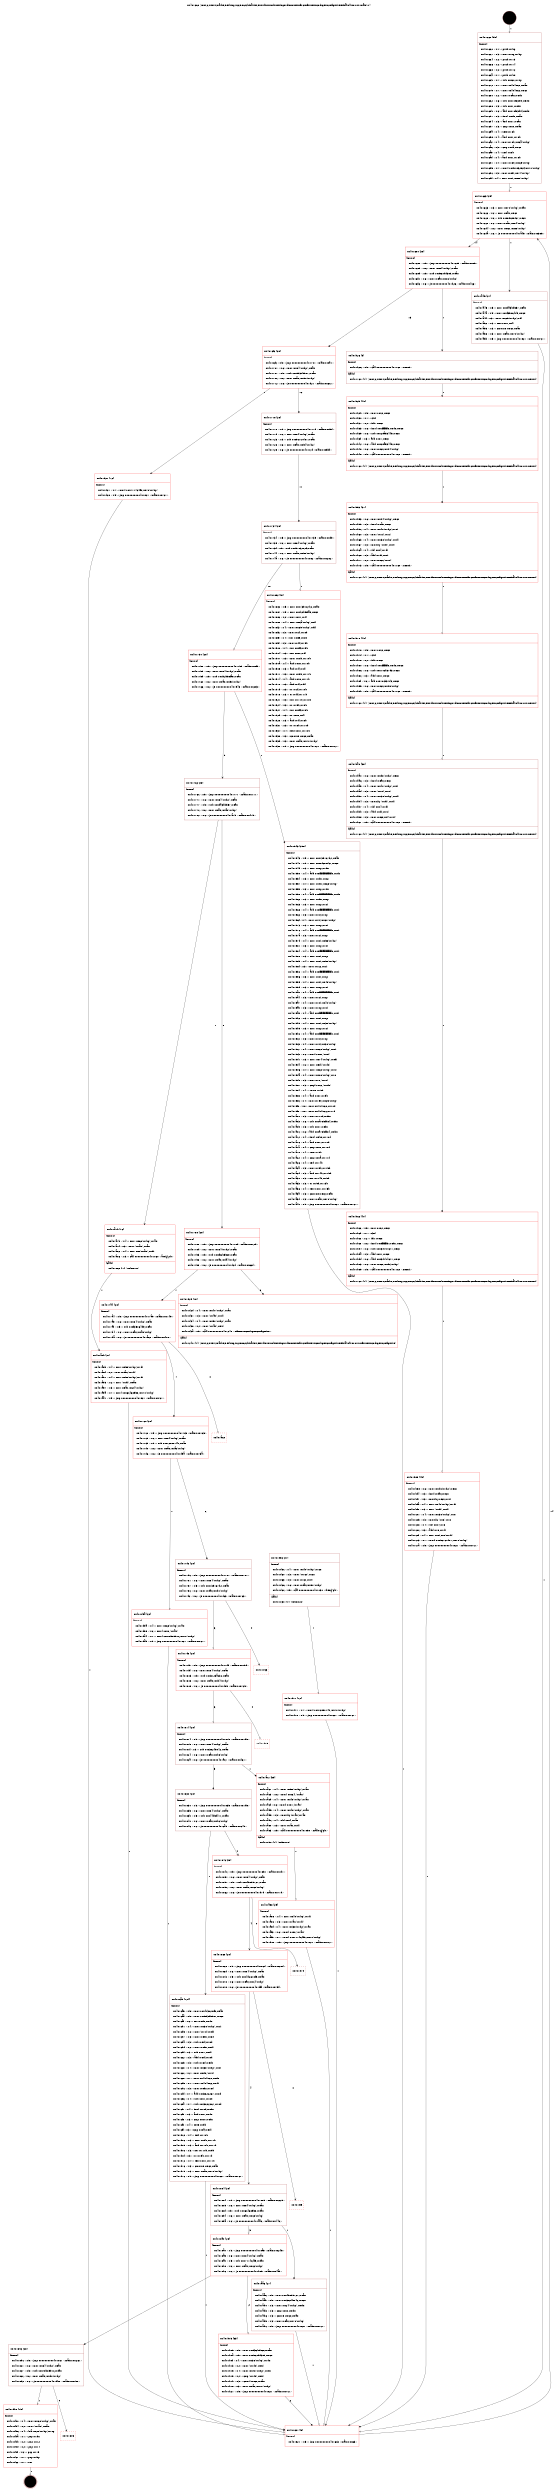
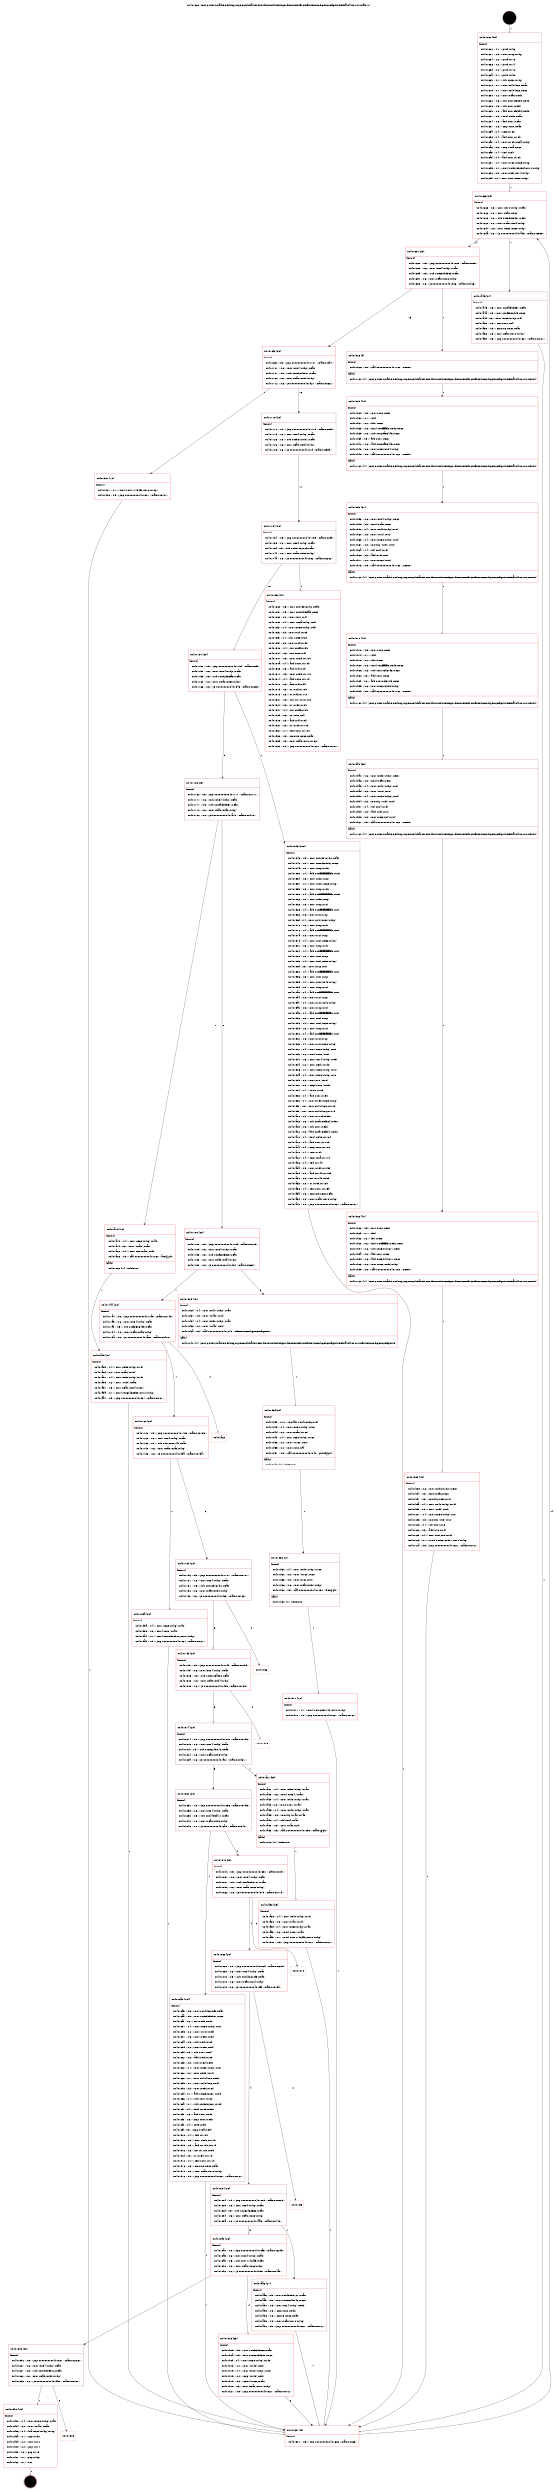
node "0x401d3f [29]": added
